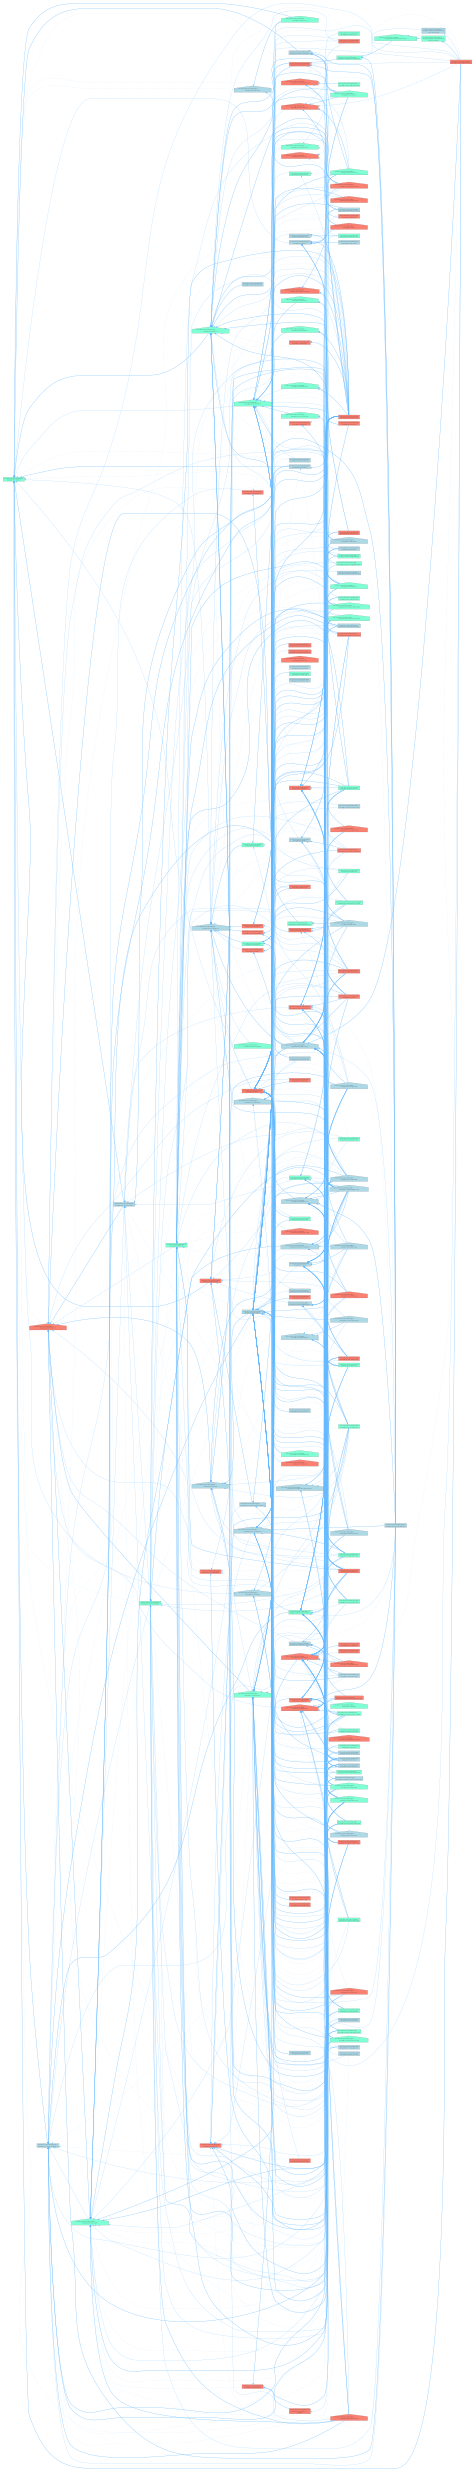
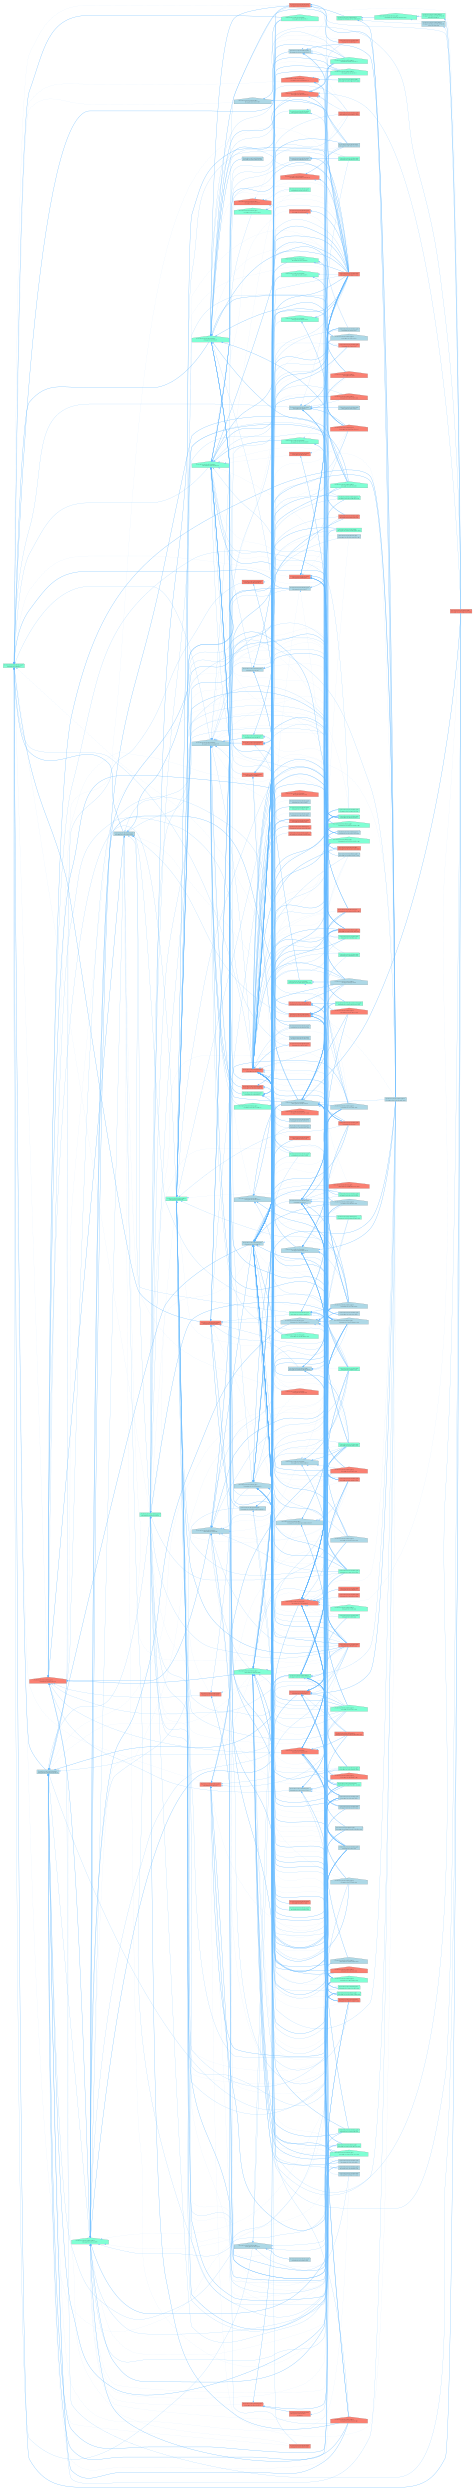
edge "/home/runner/work/doxygen /doxygen/src/code.l" -> "/home/runner/work/doxygen /doxygen/src/code.h": now "/home/runner/work/doxygen /doxygen/src/membername.h" -> "/home/runner/work/doxygen /doxygen/src/code.h"
node "/home/runner/work/doxygen /doxygen/src/message.cpp": fillcolor salmon -> aquamarine
